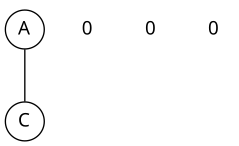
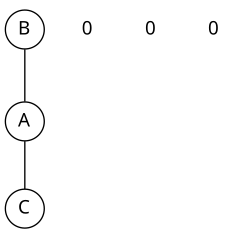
node "B": added
